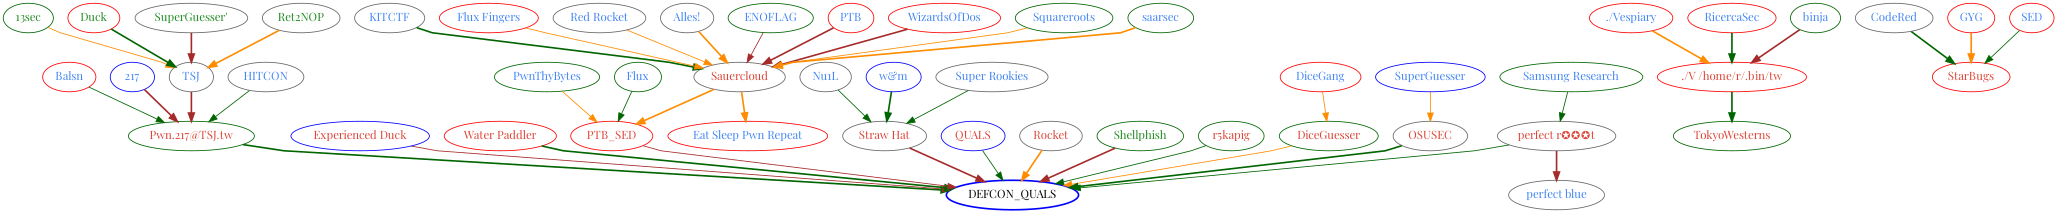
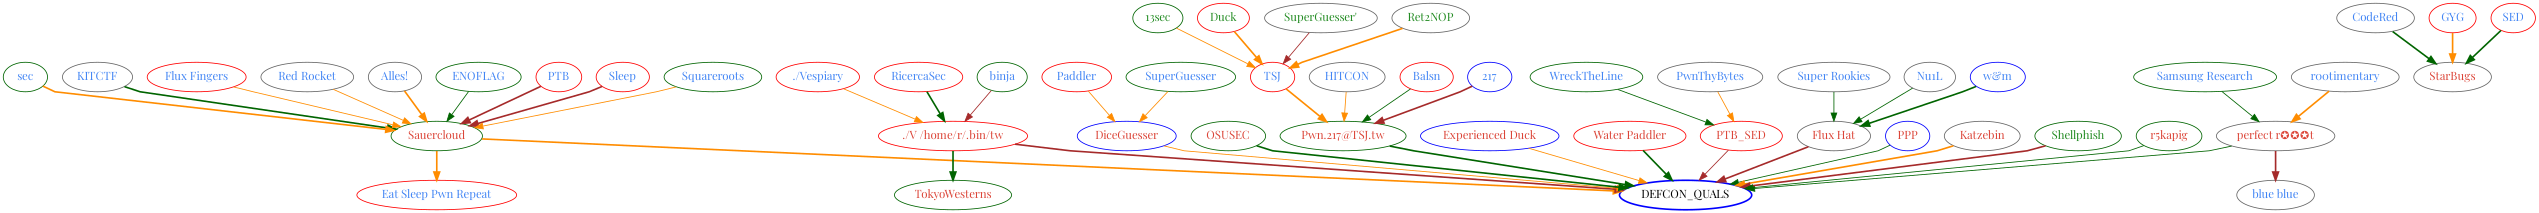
node "WizardsOfDos": label "WizardsOfDos" -> "Sleep"
node "saarsec": label "saarsec" -> "sec"
edge "SuperGuesser'" -> "TSJ": style bold -> solid
edge "ENOFLAG" -> "Sauercloud": color brown -> darkgreen
edge "binja" -> "./V /home/r/.bin/tw": style bold -> solid
edge "SED" -> "StarBugs": style solid -> bold
edge "./Vespiary" -> "./V /home/r/.bin/tw": style bold -> solid
edge "Duck" -> "TSJ": color darkgreen -> darkorange
node "TSJ": color gray40 -> red
node "PwnThyBytes": color darkgreen -> gray40
node "Flux": label "Flux" -> "WreckTheLine"
node "Sauercloud": color gray40 -> darkgreen
node "DiceGang": label "DiceGang" -> "Paddler"
node "SuperGuesser": color blue -> darkgreen
node "StarBugs": color red -> gray40
node "r00timentary": added
edge "TSJ" -> "Pwn.217@TSJ.tw": color brown -> darkorange
edge "SuperGuesser" -> "OSUSEC": now "SuperGuesser" -> "DiceGuesser"
edge "HITCON" -> "Pwn.217@TSJ.tw": color darkgreen -> darkorange
edge "Sauercloud" -> "PTB_SED": now "Sauercloud" -> "DEFCON_QUALS"
node "Straw Hat": label "Straw Hat" -> "Flux Hat"
node "QUALS": label "QUALS" -> "PPP"
node "Rocket": label "Rocket" -> "Katzebin"
node "DiceGuesser": color darkgreen -> blue
node "OSUSEC": color gray40 -> darkgreen
edge "./V /home/r/.bin/tw" -> "DEFCON_QUALS": added
edge "Experienced Duck" -> "DEFCON_QUALS": color brown -> darkorange
node "perfect blue": label "perfect blue" -> "blue blue"
